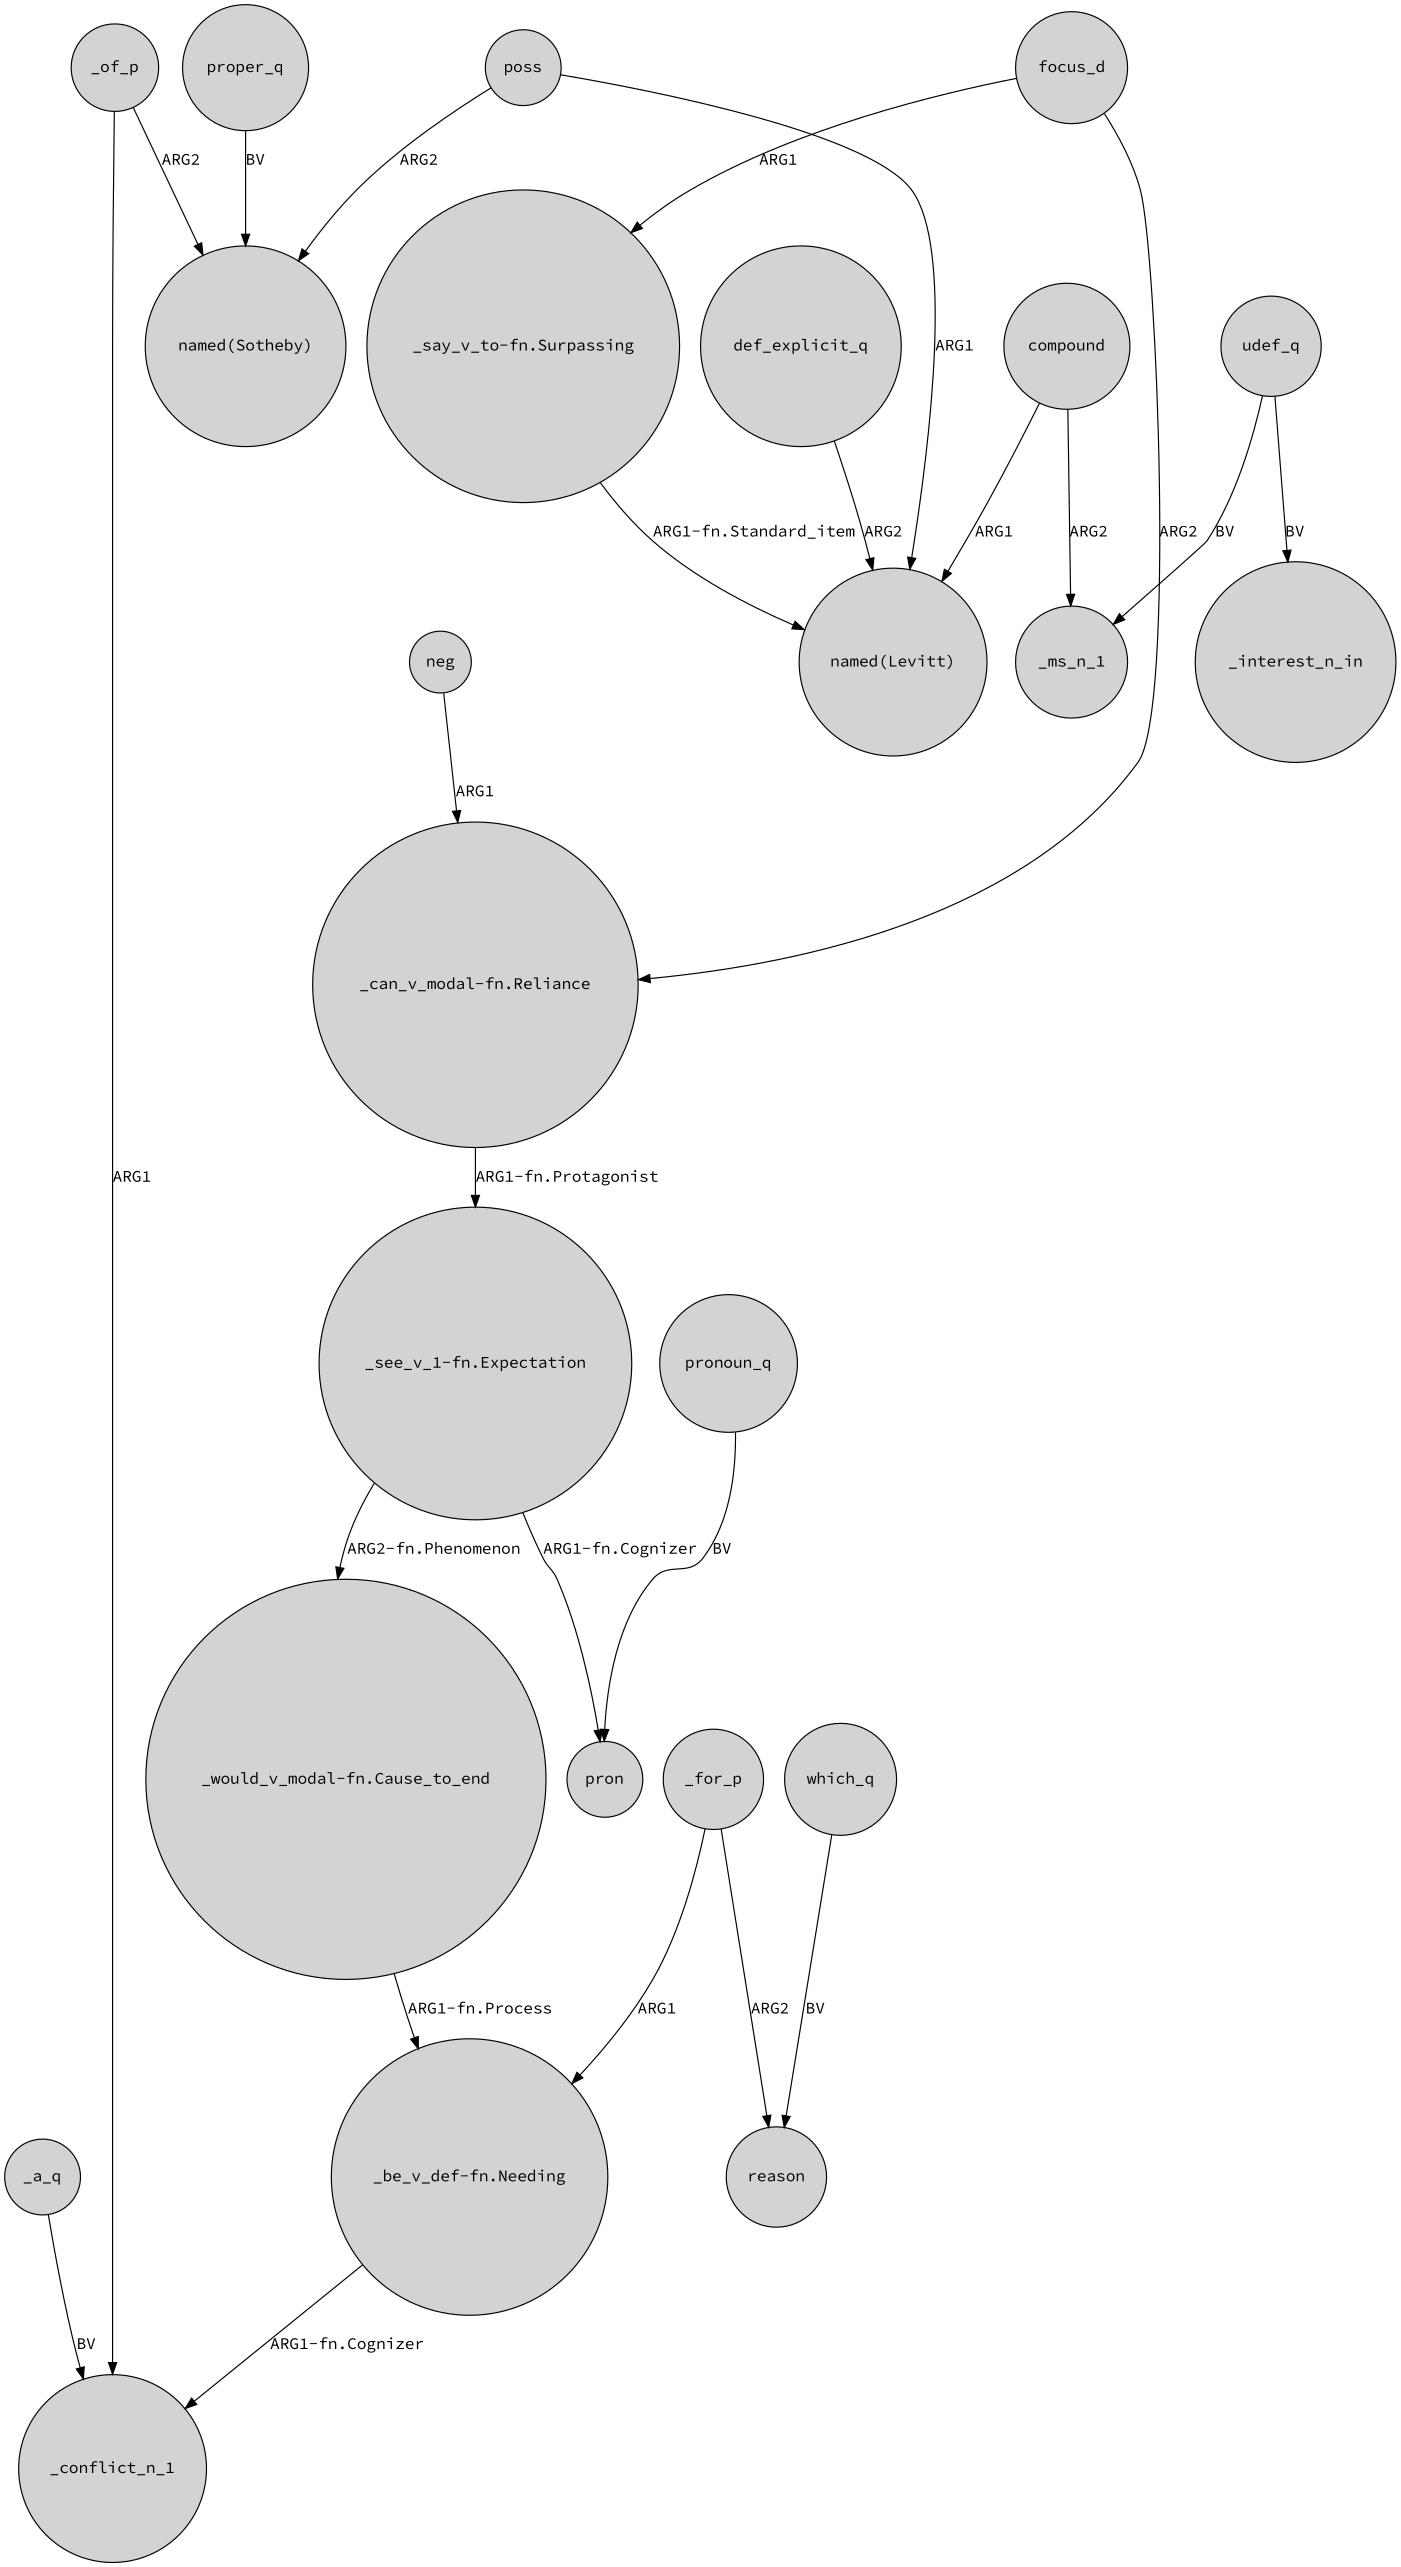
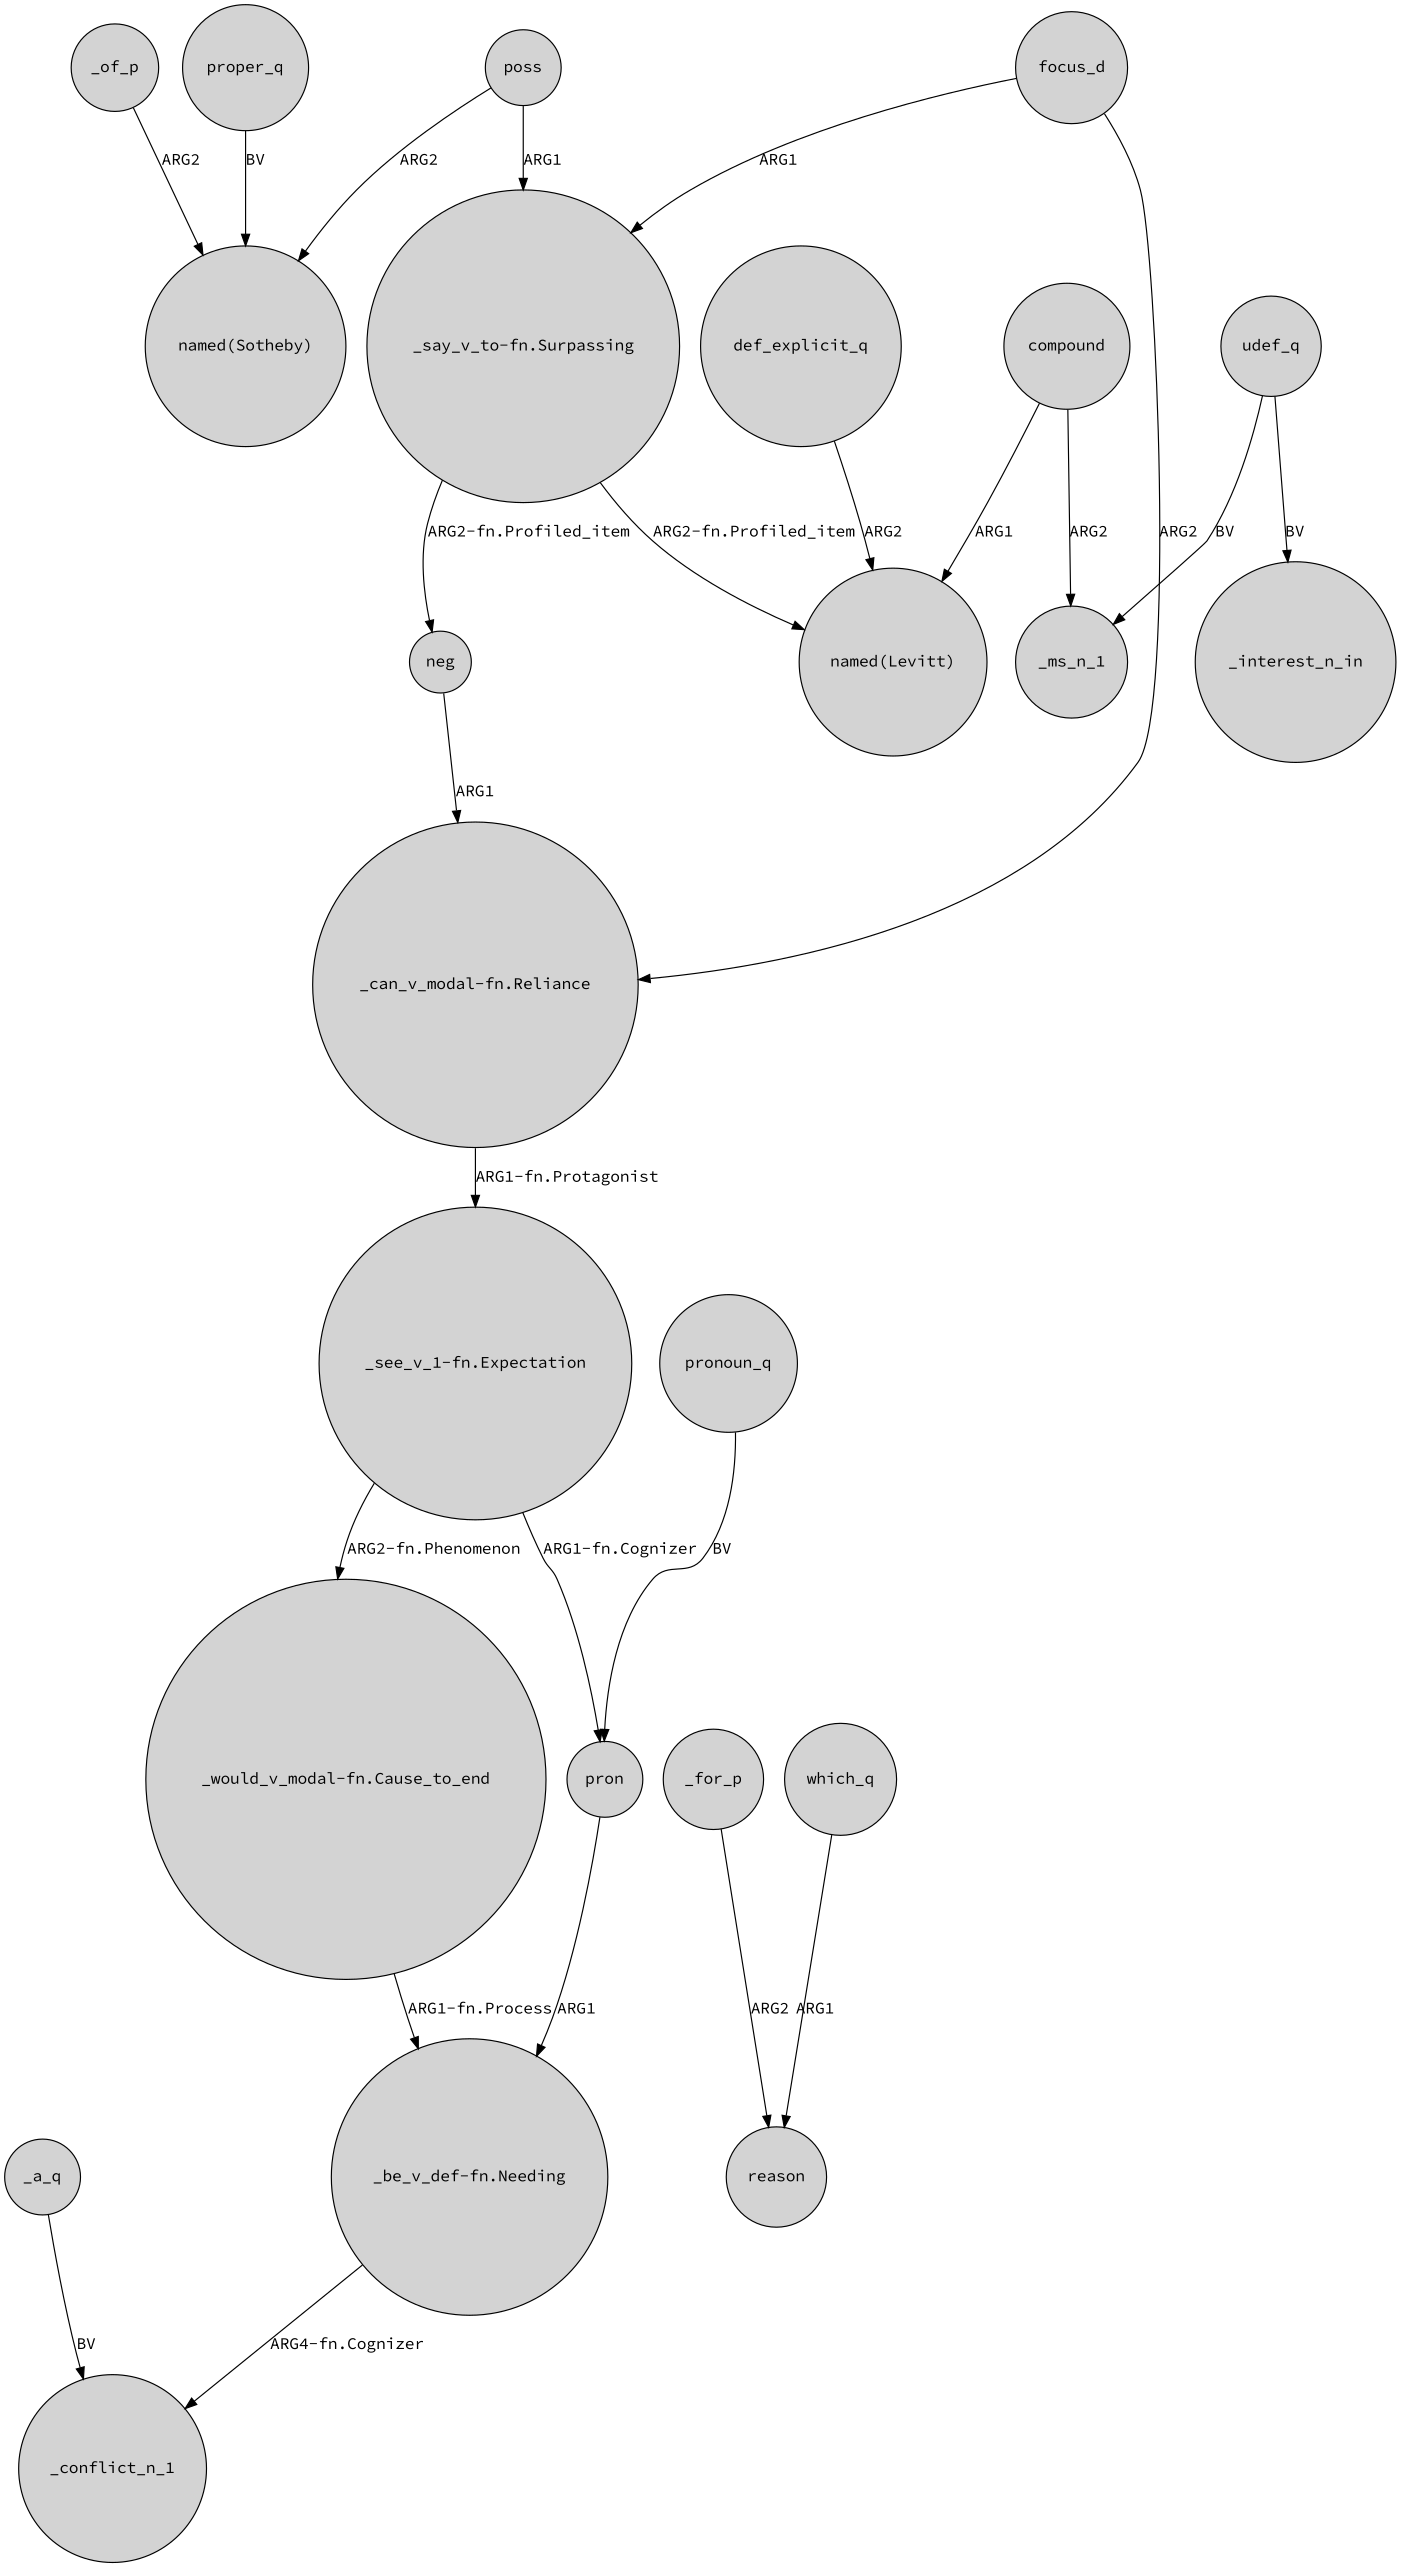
edge "poss" -> "named(Levitt)": now "poss" -> "_say_v_to-fn.Surpassing"
edge "_say_v_to-fn.Surpassing" -> "named(Levitt)": label "ARG1-fn.Standard_item" -> "ARG2-fn.Profiled_item"
edge "_say_v_to-fn.Surpassing" -> "neg": added, label "ARG2-fn.Profiled_item"
edge "_of_p" -> "_conflict_n_1": removed, label "ARG1"
edge "_for_p" -> "_be_v_def-fn.Needing": now "pron" -> "_be_v_def-fn.Needing"
edge "which_q" -> "reason": label "BV" -> "ARG1"
edge "_be_v_def-fn.Needing" -> "_conflict_n_1": label "ARG1-fn.Cognizer" -> "ARG4-fn.Cognizer"
